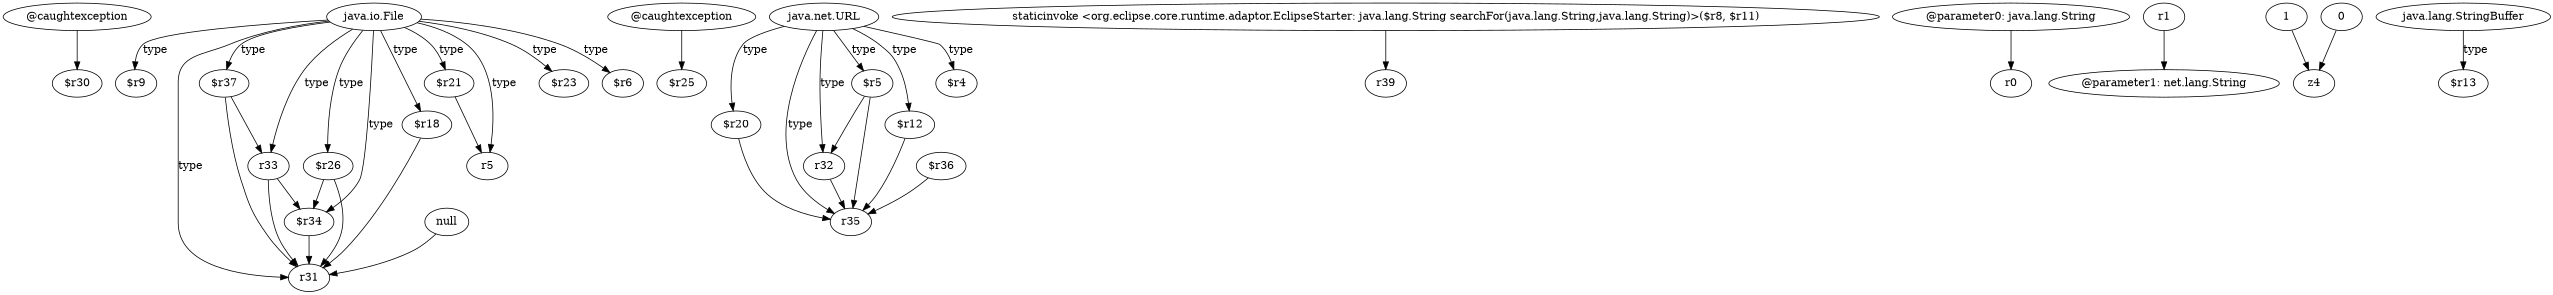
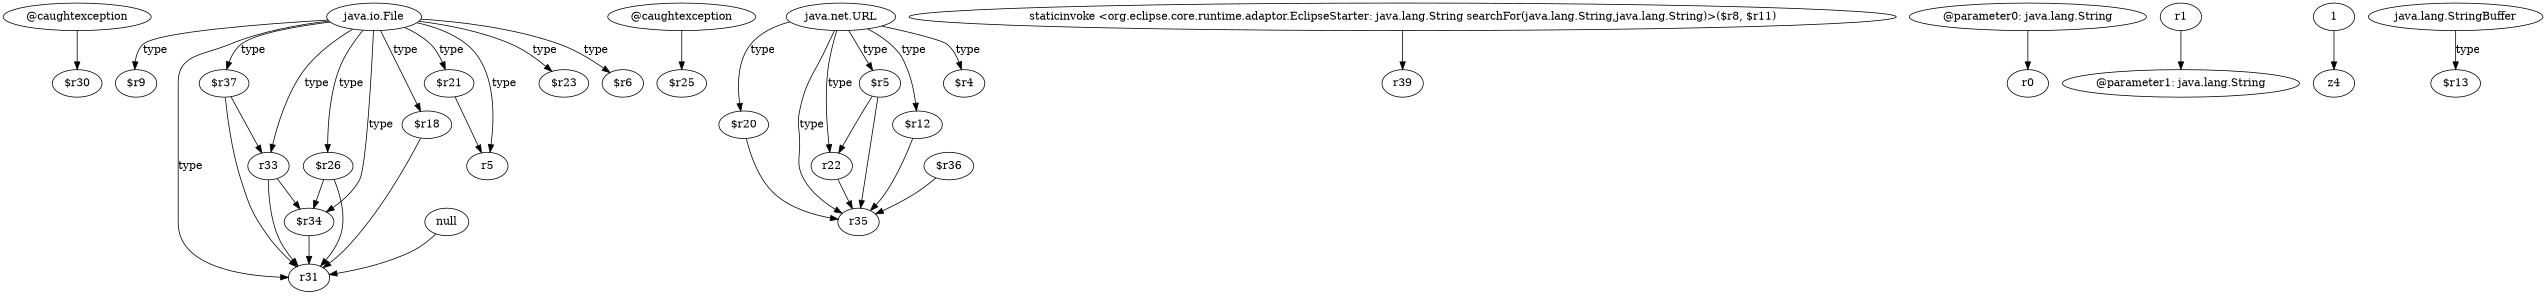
node "0": removed
node "@parameter1: net.lang.String": label "@parameter1: net.lang.String" -> "@parameter1: java.lang.String"
node "r32": label "r32" -> "r22"
